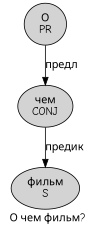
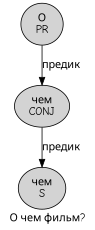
edge "О PR" -> "чем CONJ": label "предл" -> "предик"
node "фильм S": label "фильм S" -> "чем S"
